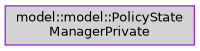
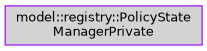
node "model::model::PolicyState ManagerPrivate": label "model::model::PolicyState ManagerPrivate" -> "model::registry::PolicyState ManagerPrivate"
